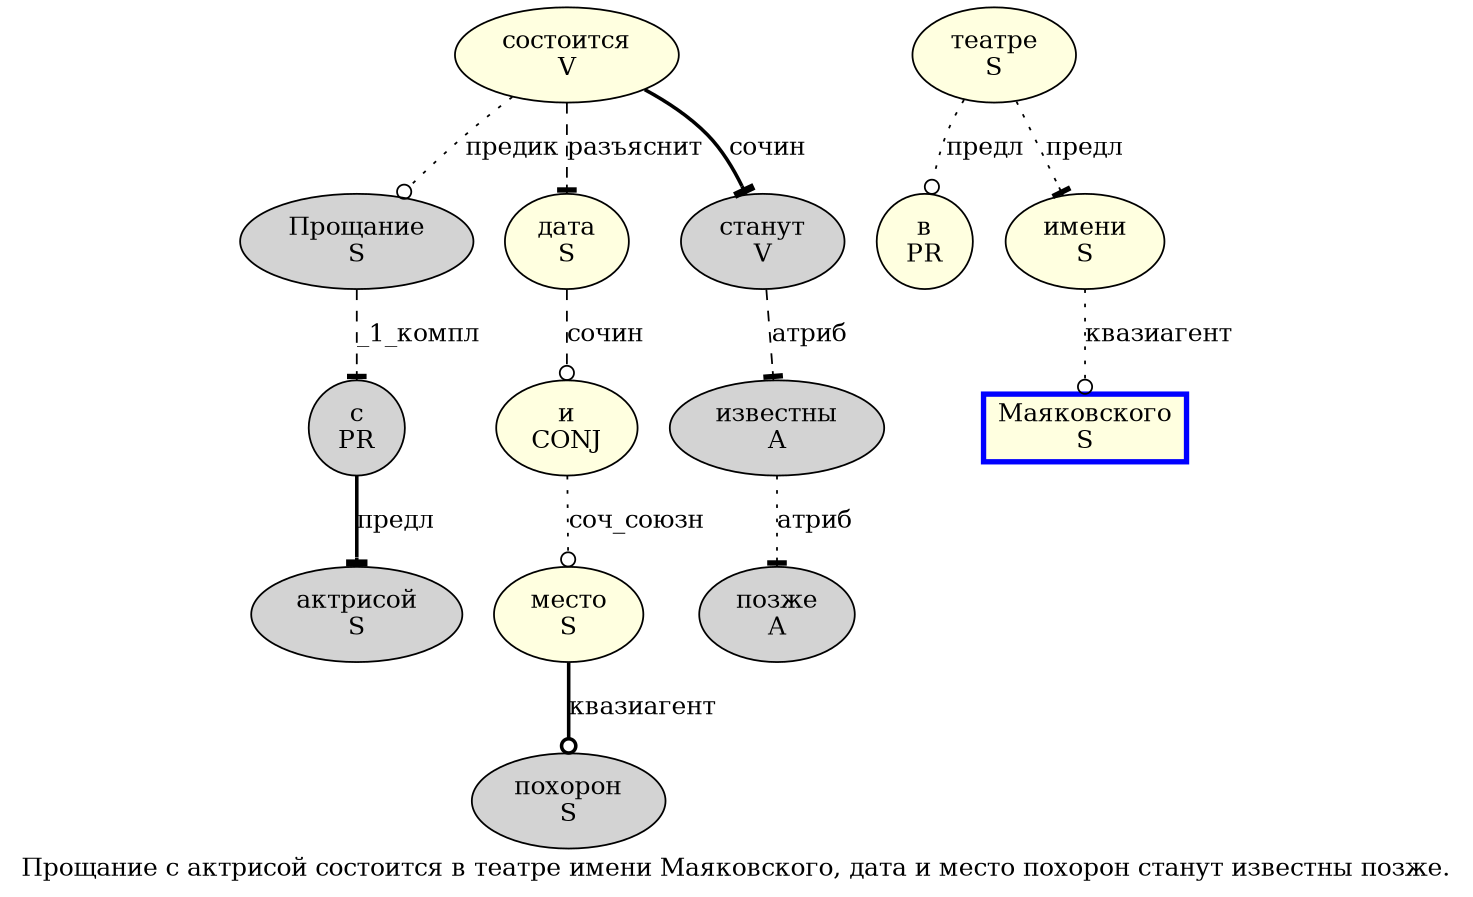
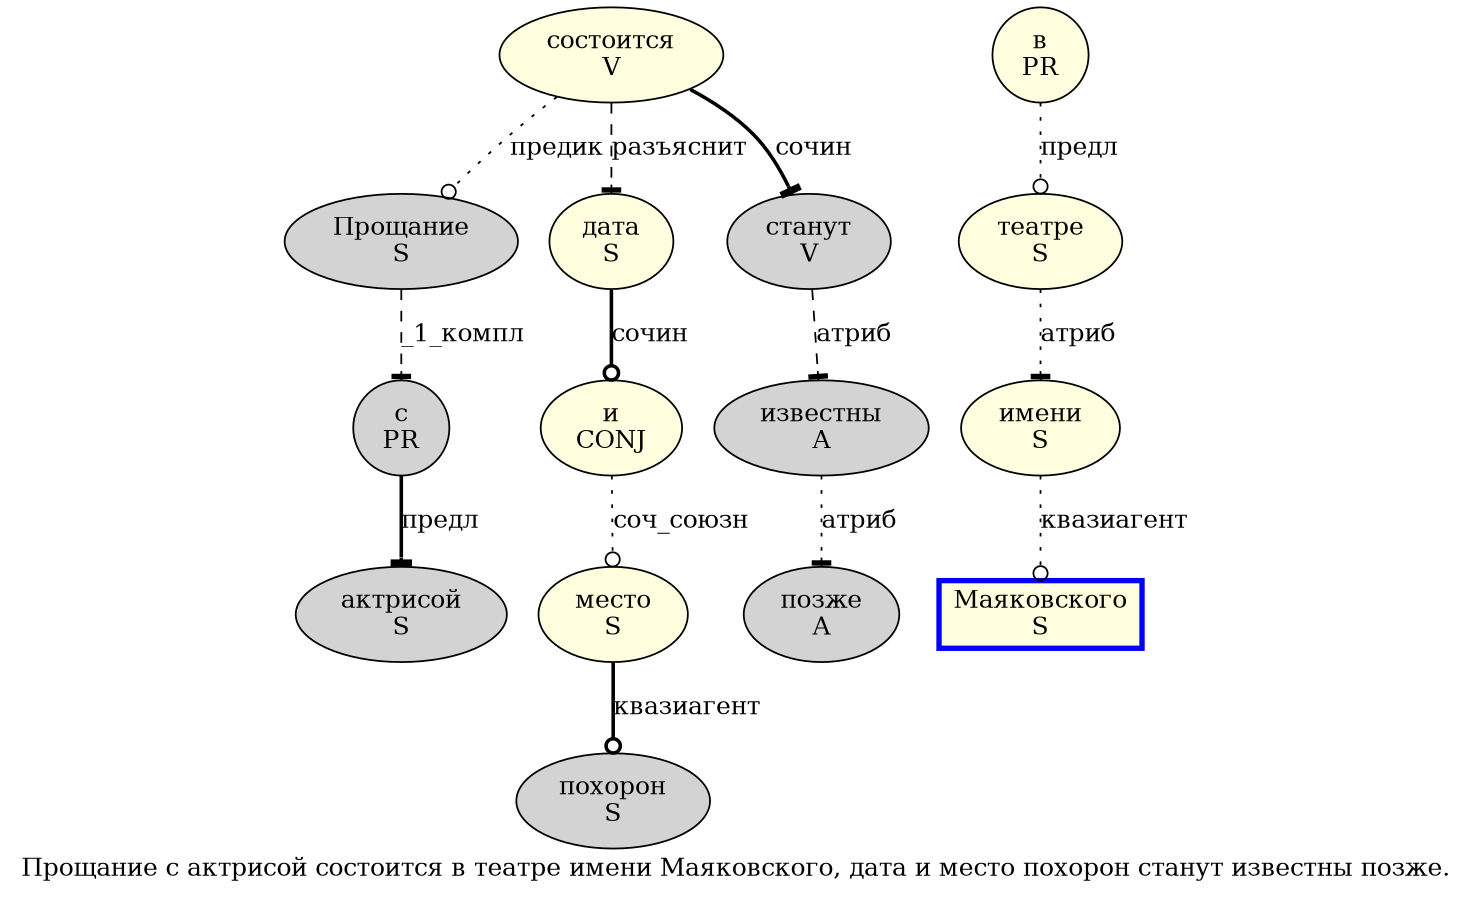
edge "театре S" -> "в PR": reversed
edge "театре S" -> "имени S": label "предл" -> "атриб"
edge "дата S" -> "и CONJ": style dashed -> bold
